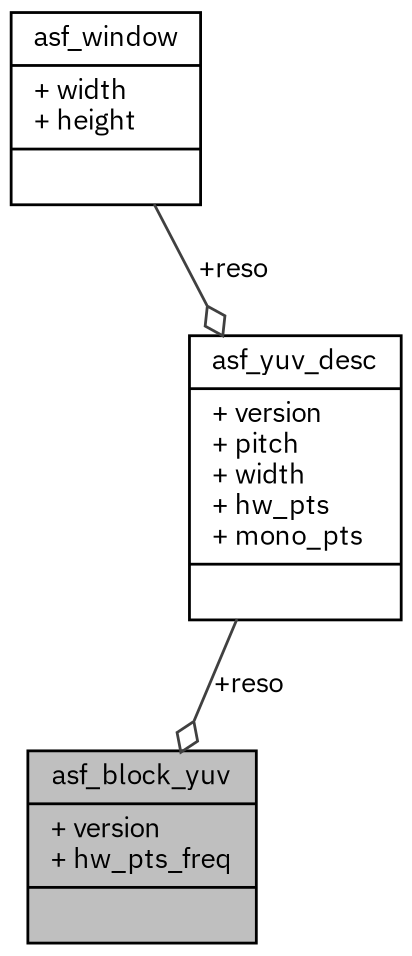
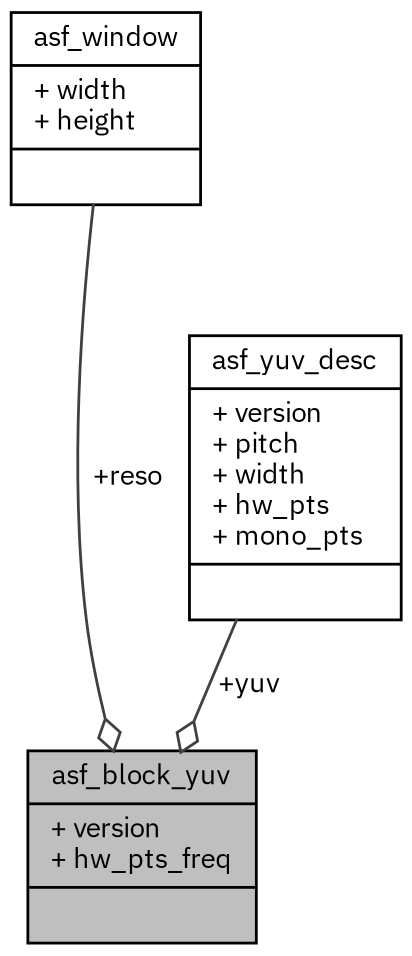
edge "asf_window" -> "asf_yuv_desc": now "asf_window" -> "asf_block_yuv"
edge "asf_yuv_desc" -> "asf_block_yuv": label " +reso" -> " +yuv"
